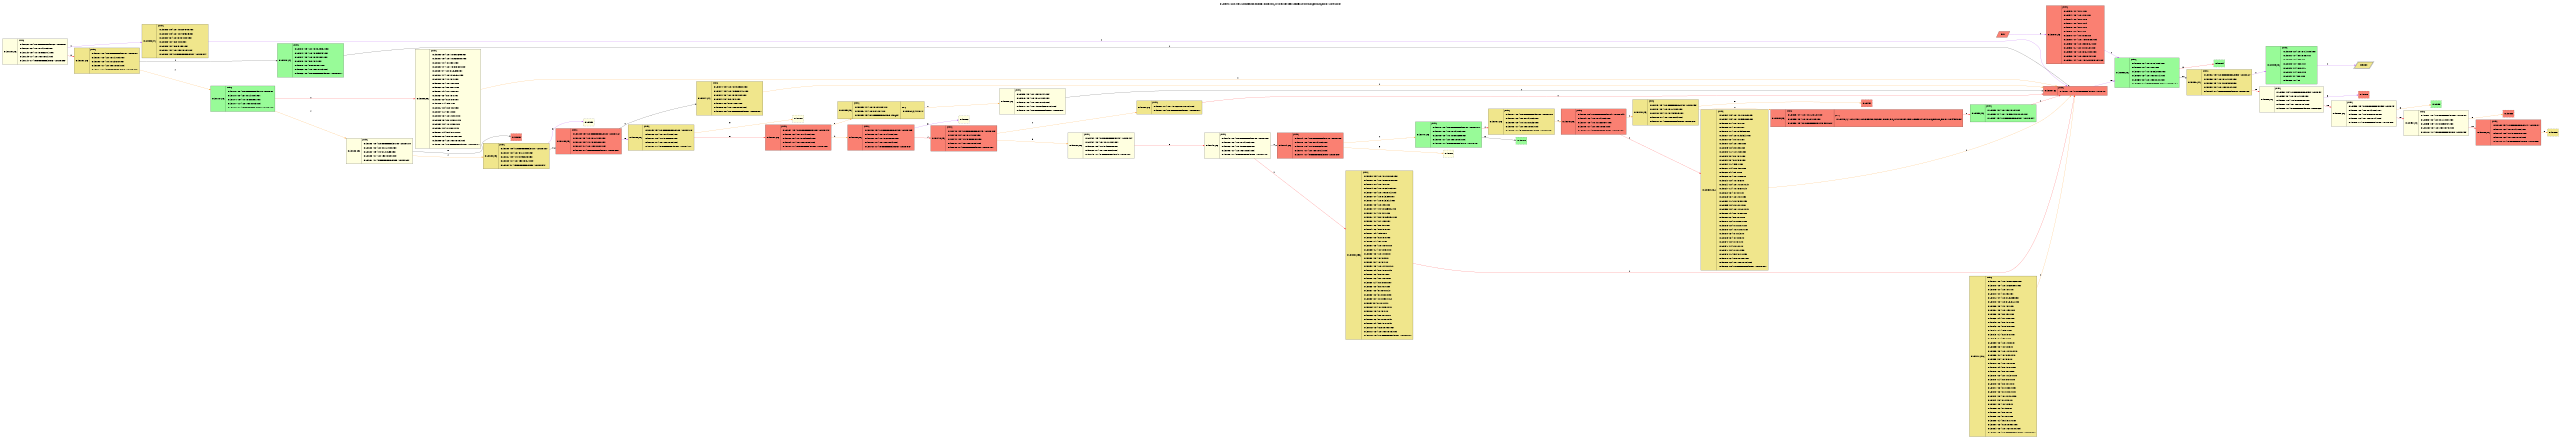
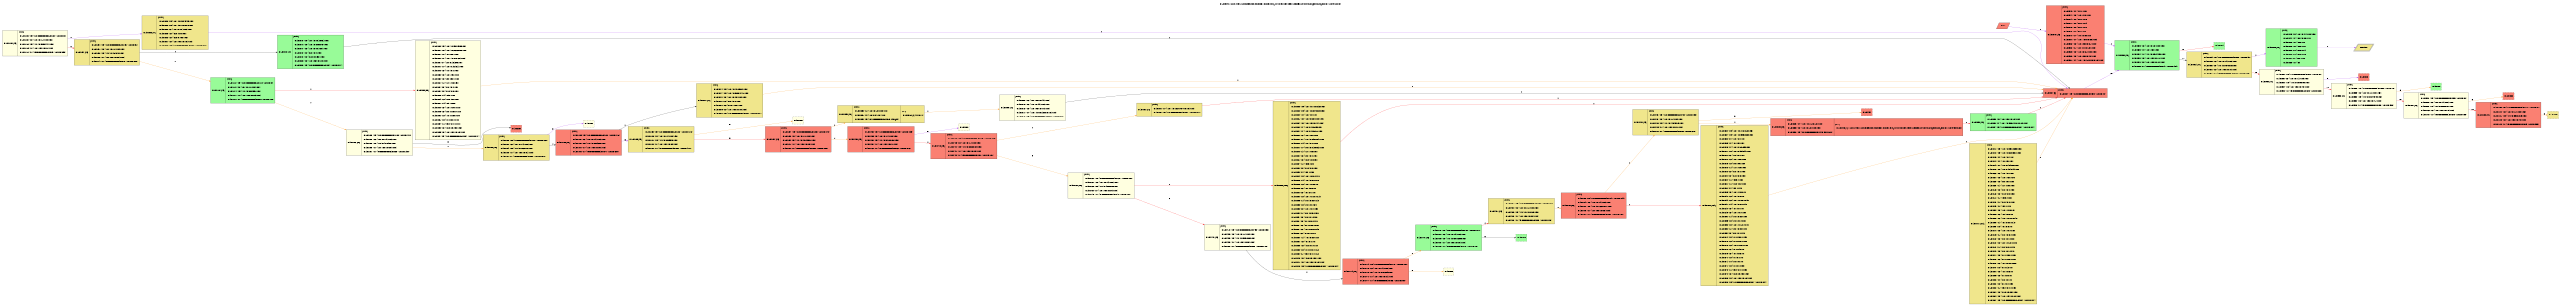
edge "0x40174b [25]" -> "0x401c88 [150]": now "0x401732 [25]" -> "0x401c88 [150]"
